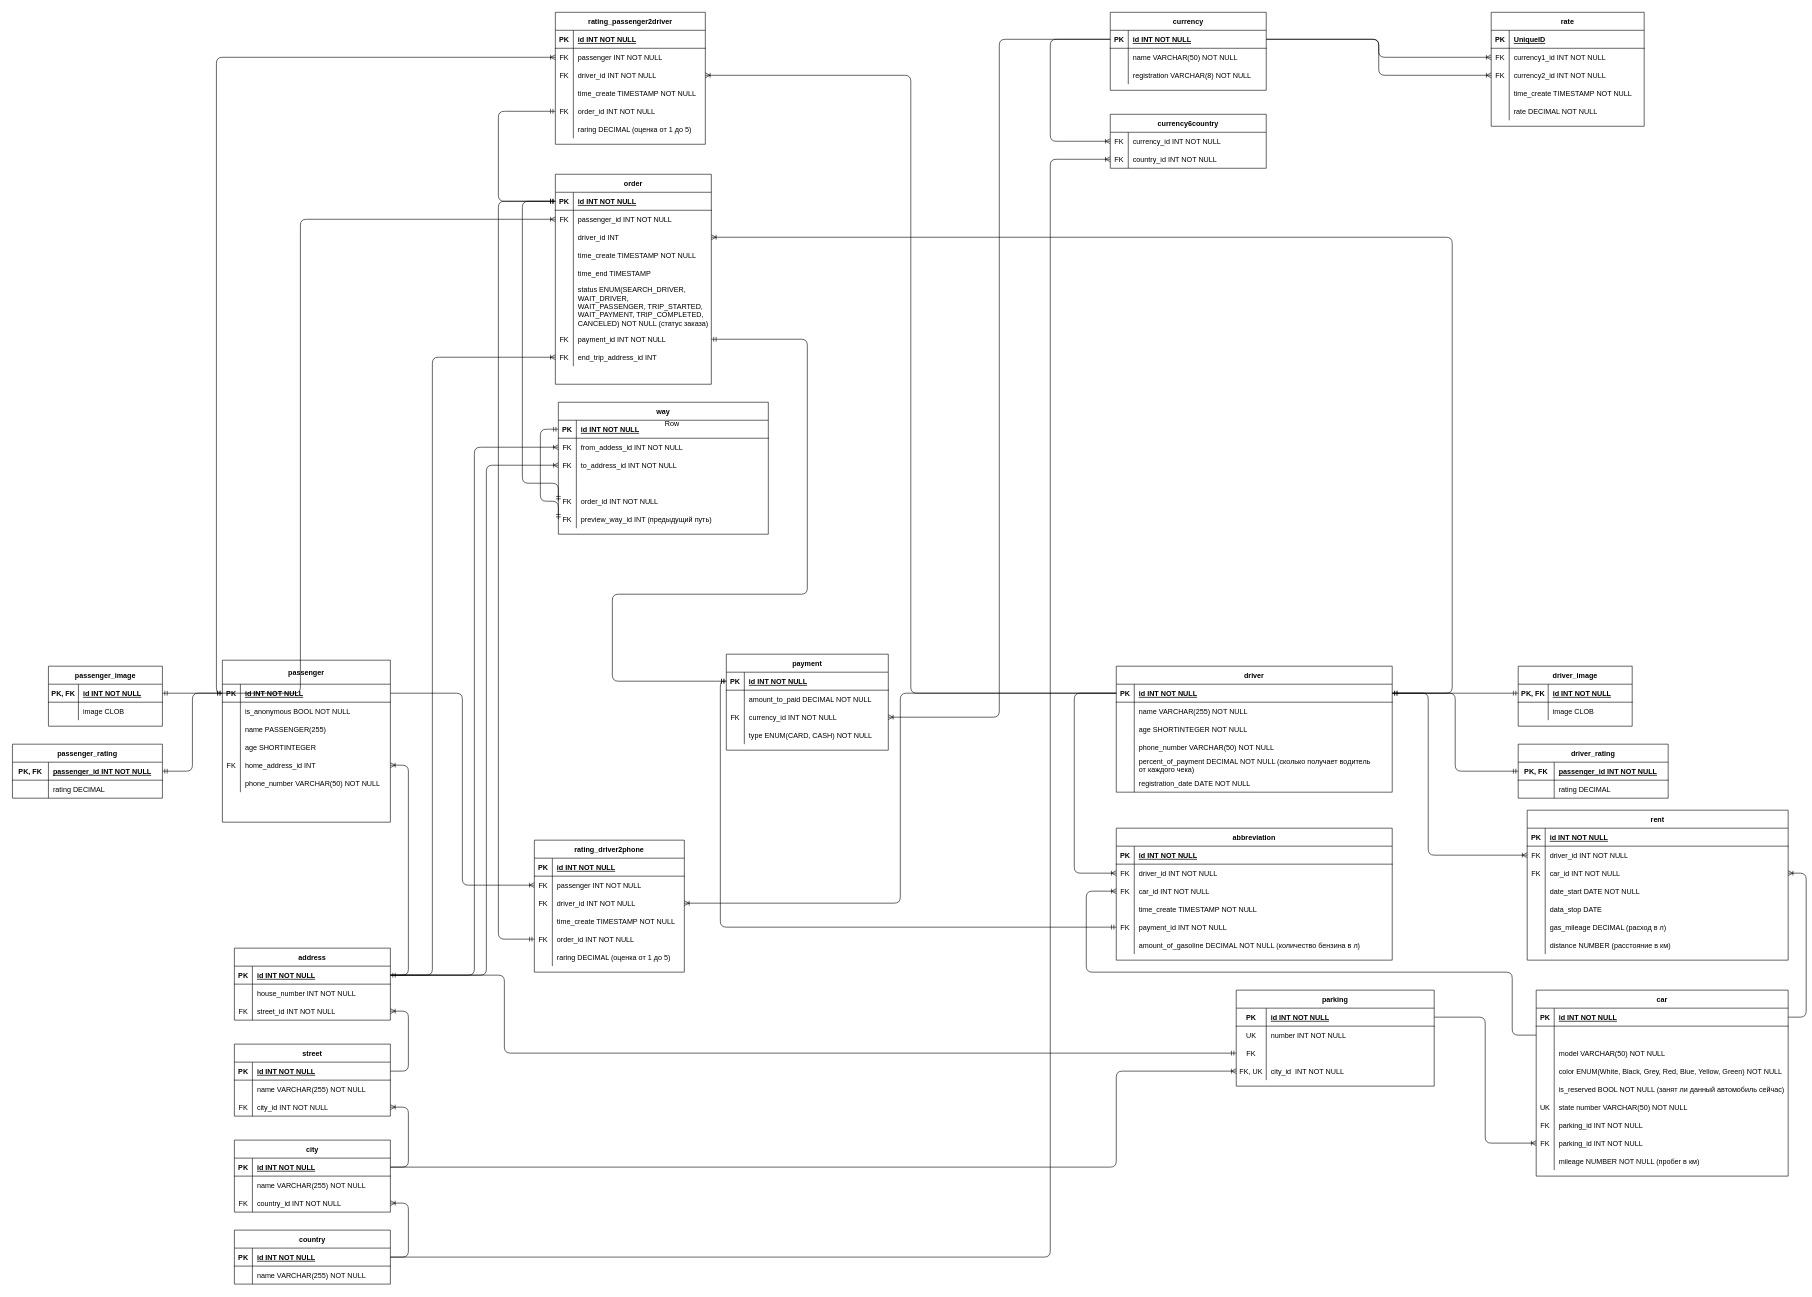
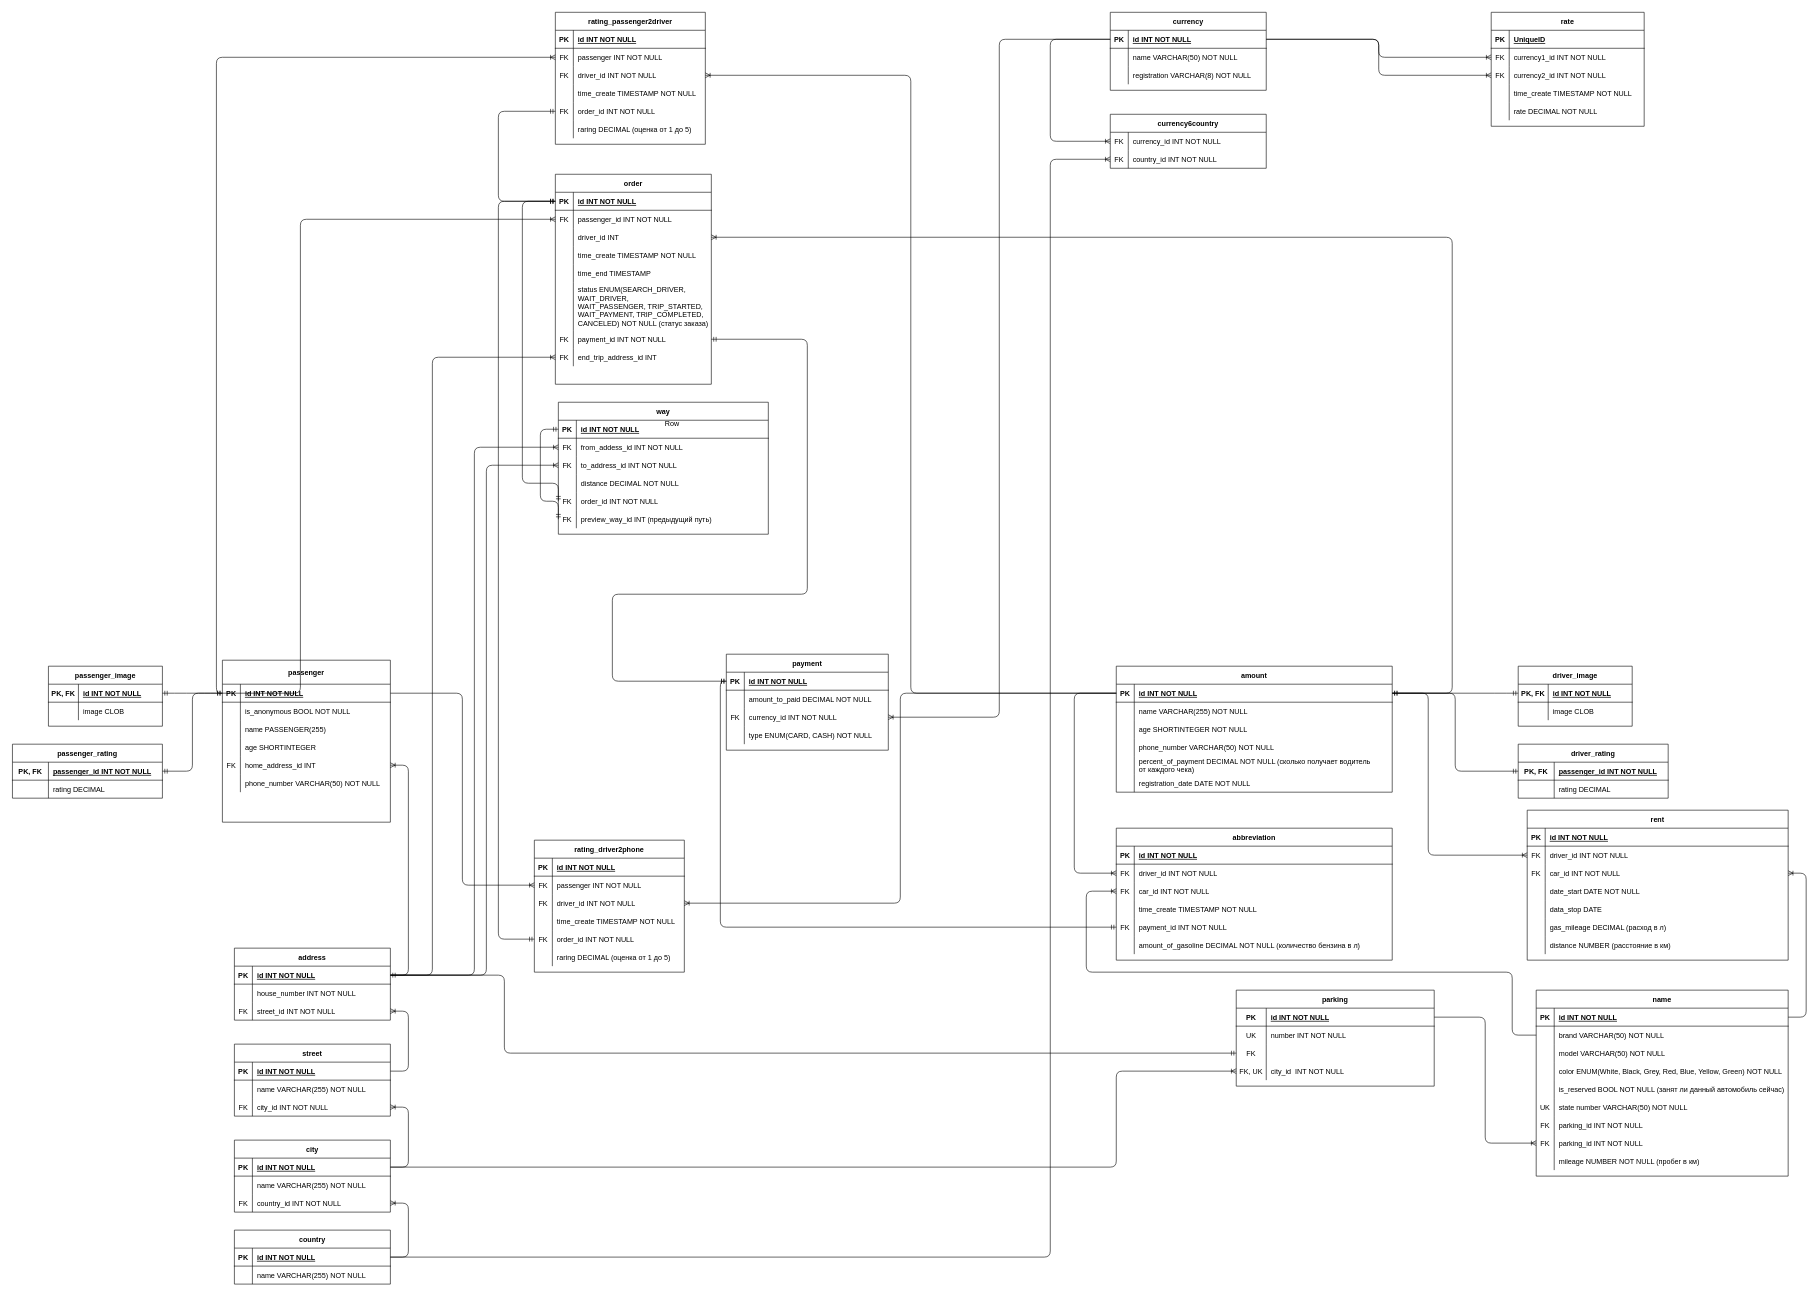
node "distance DECIMAL NOT NULL": added
node "driver": label "driver" -> "amount"
node "car": label "car" -> "name"
node "brand VARCHAR(50) NOT NULL": added
